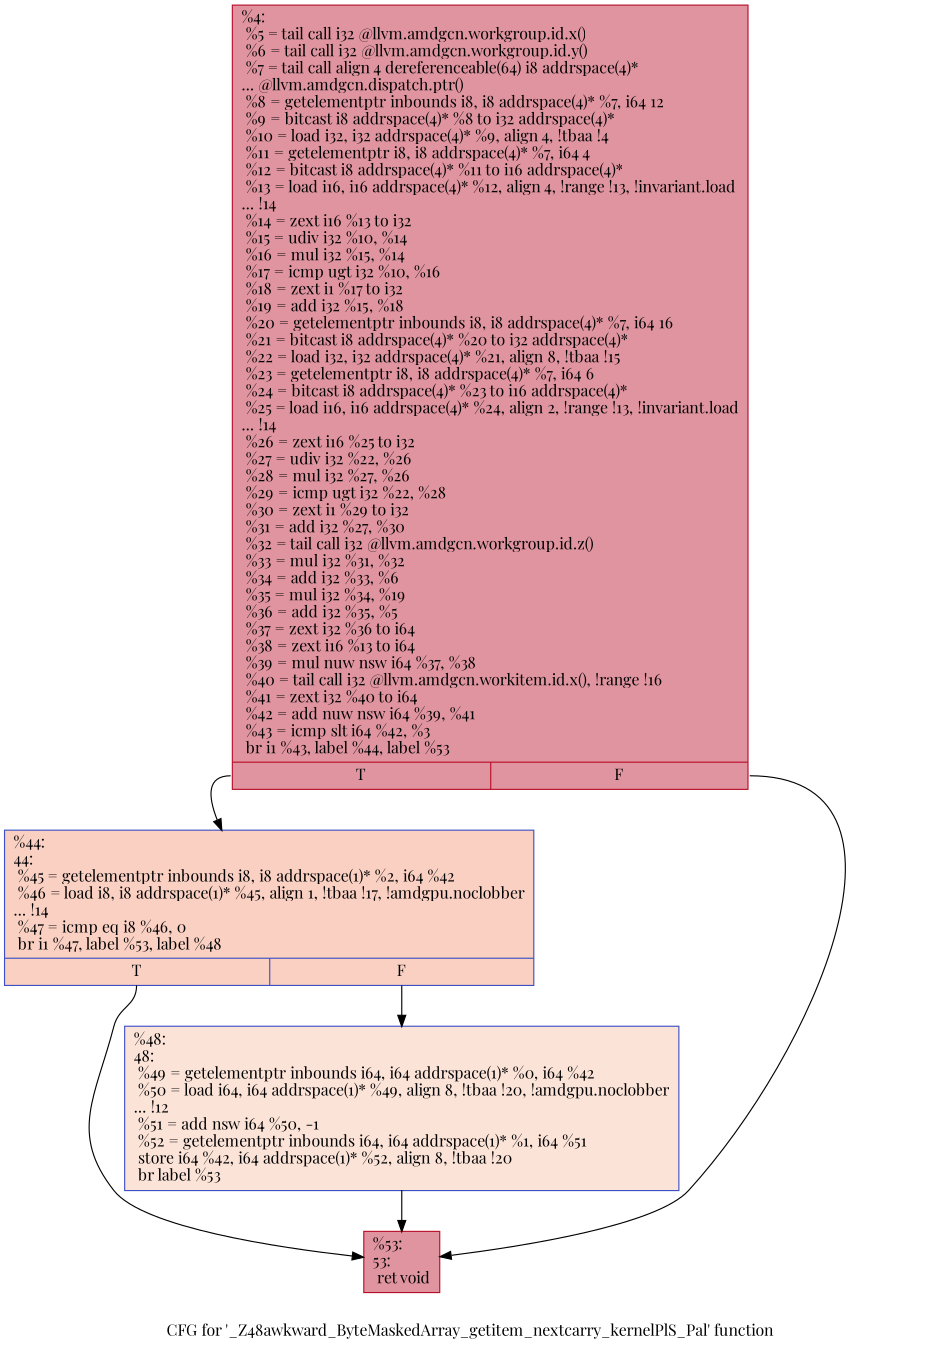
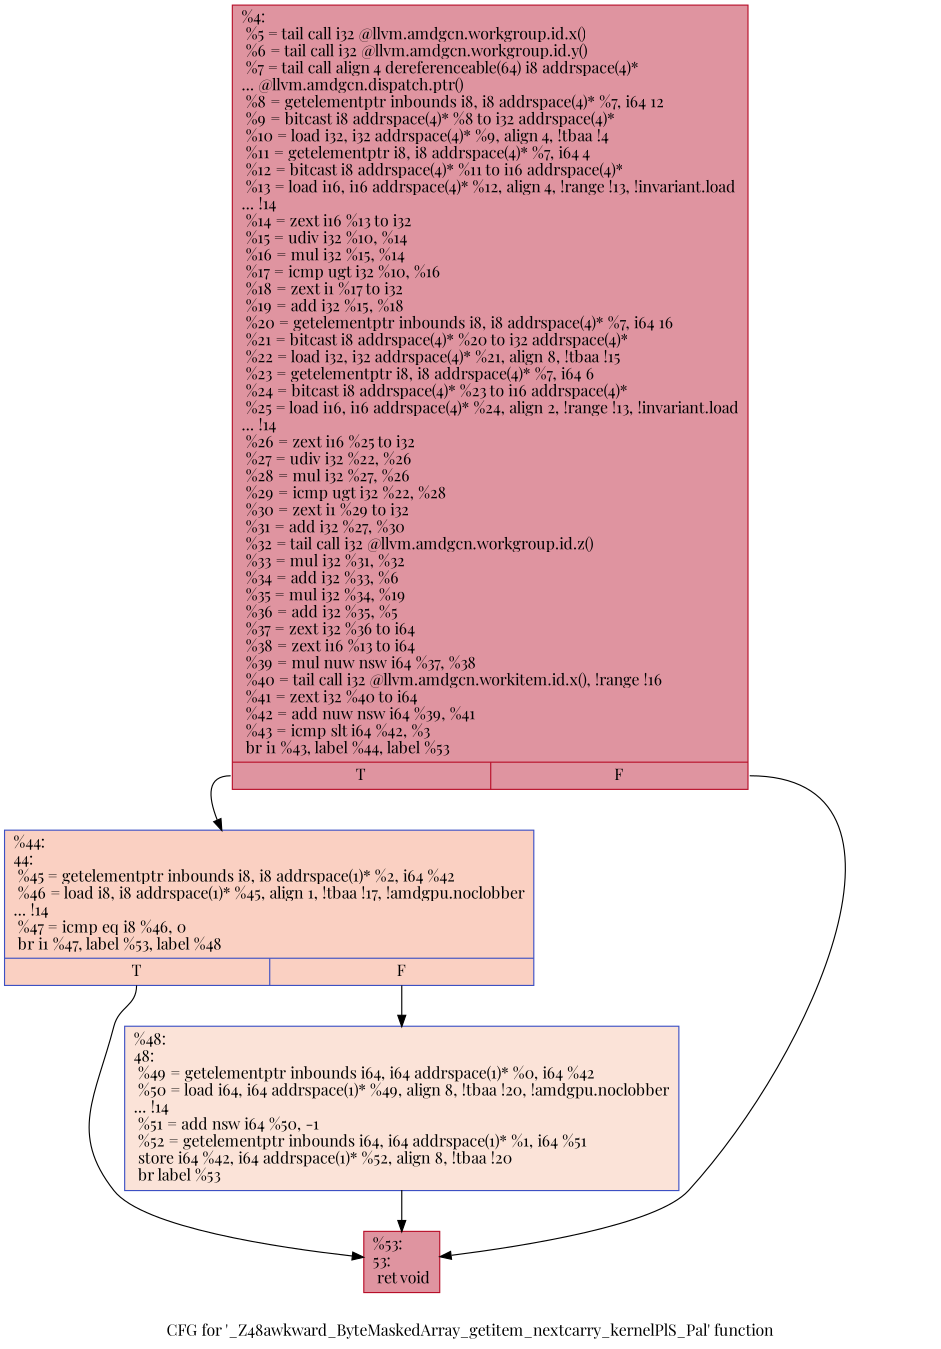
node "%48:": text "... !12" -> "... !14"
